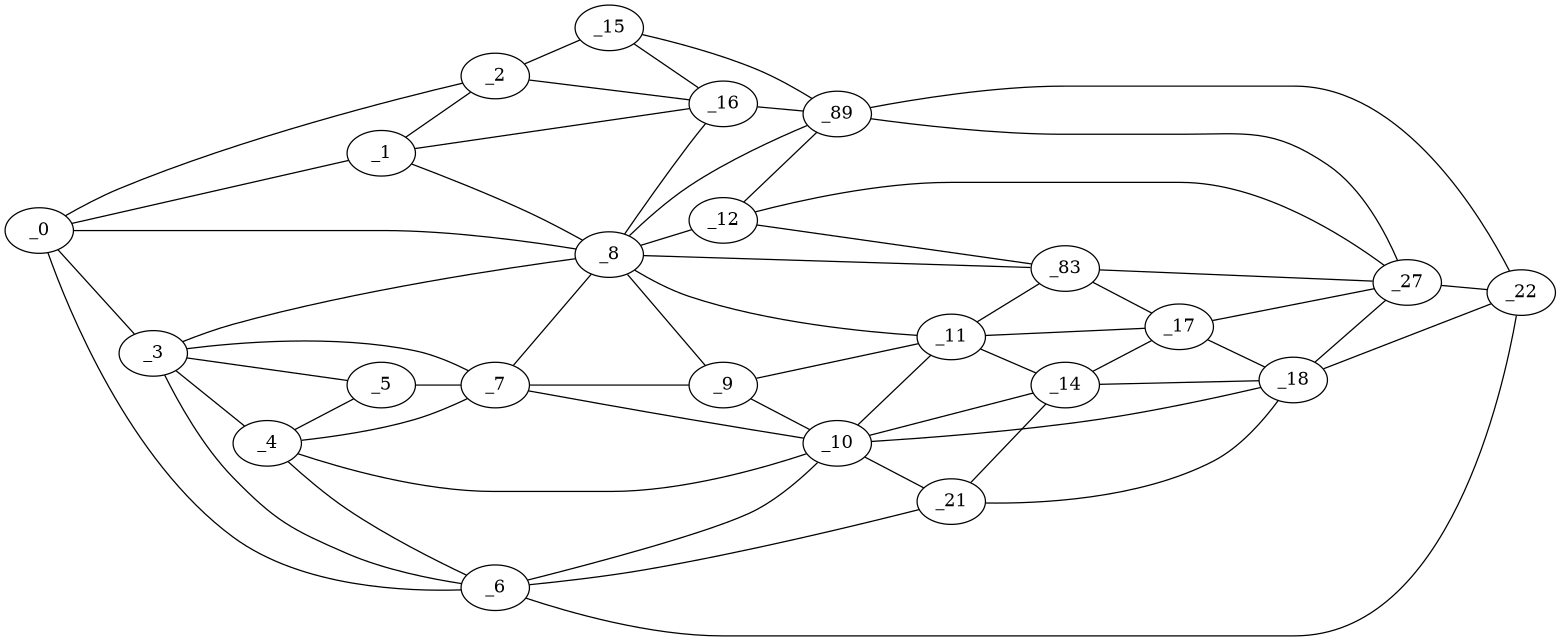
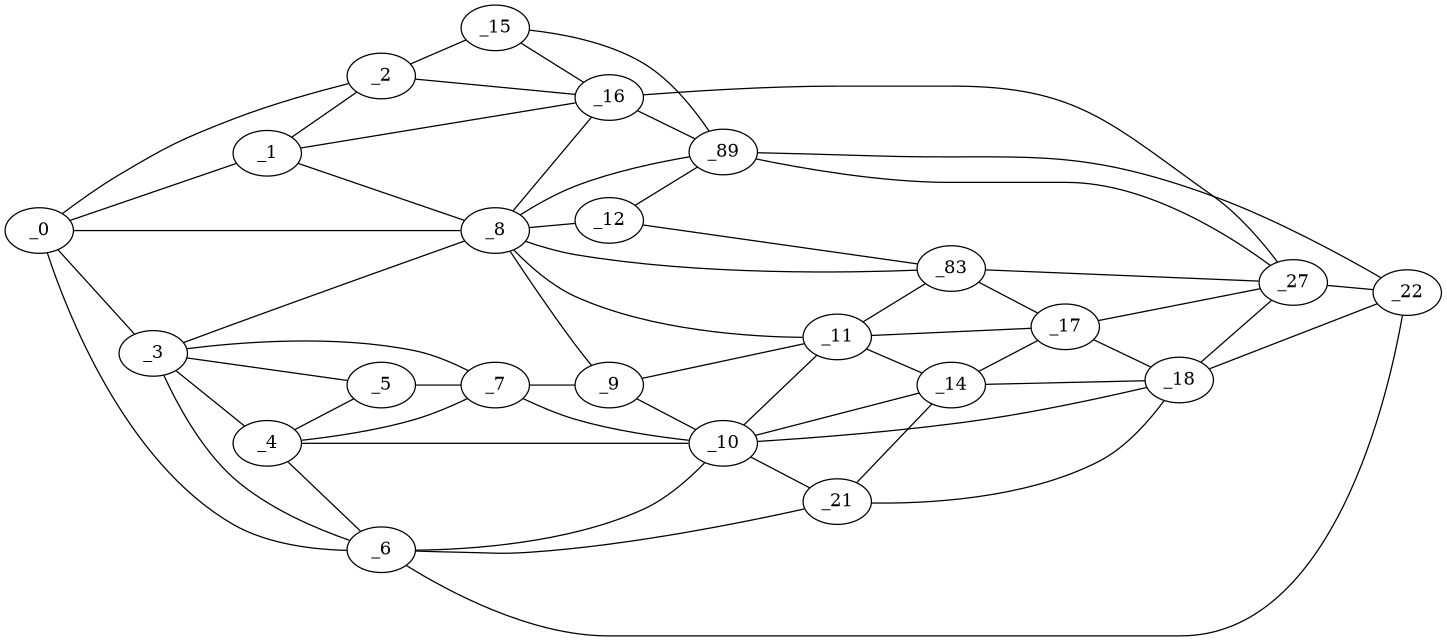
edge "_12" -- "_27": now "_16" -- "_27"
edge "_8" -- "_7": removed
